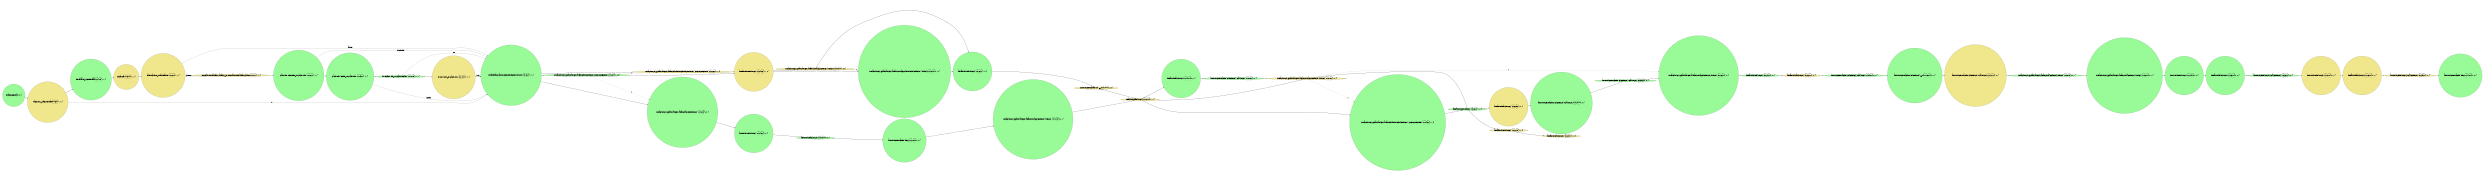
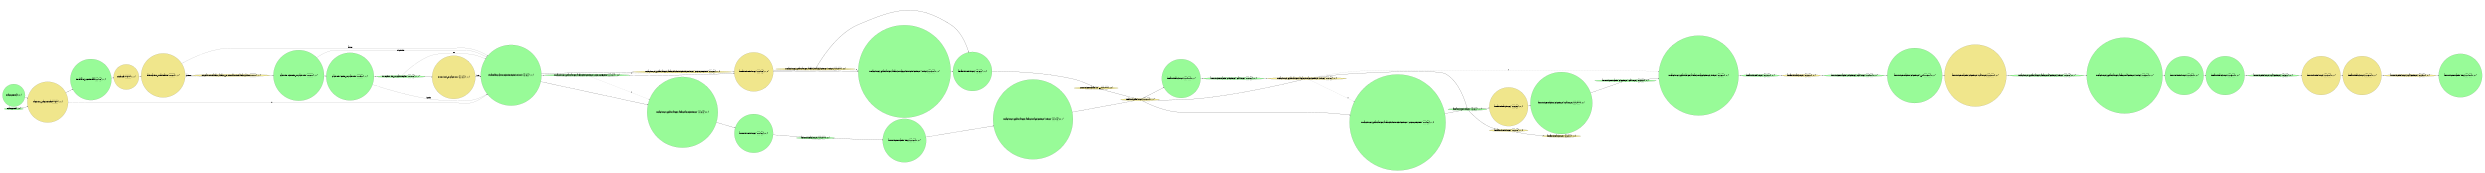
node "testStateJumpToLeft['0', '1', '0']": added
